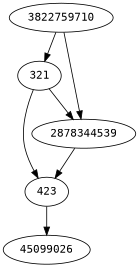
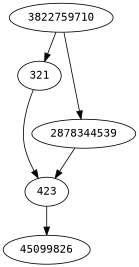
edge "321" -> "2878344539": removed
node "45099026": label "45099026" -> "45099826"
